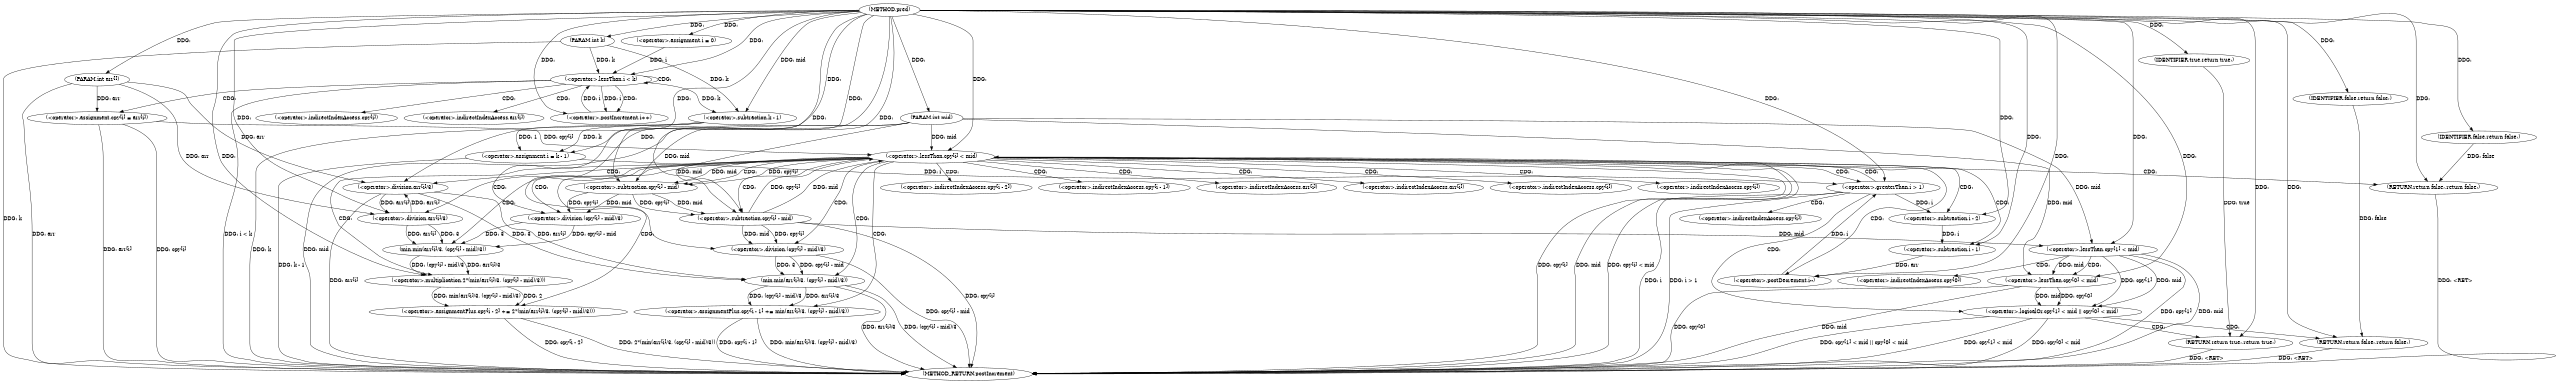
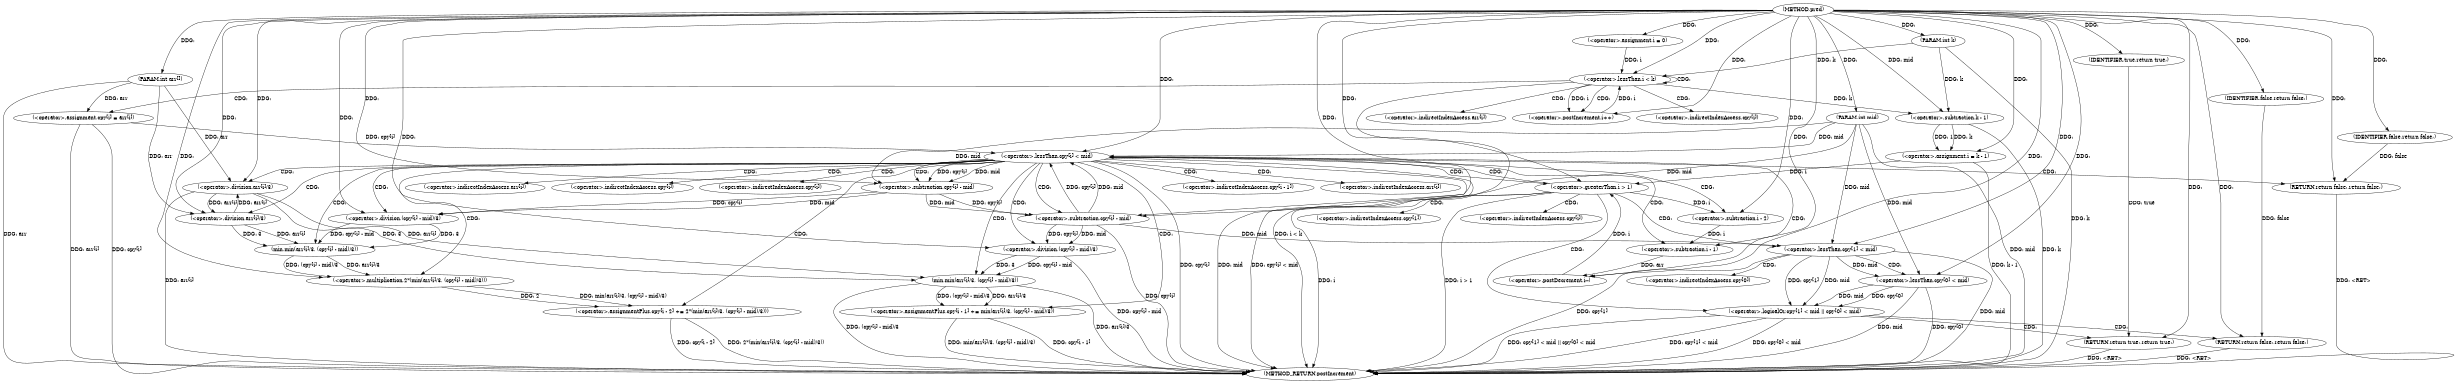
node "(<operator>.indirectIndexAccess,cpy[i - 2])": removed
node "(<operator>.indirectIndexAccess,cpy[1])": added
edge "(<operator>.greaterThan,i > 1)" -> "(<operator>.lessThan,cpy[1] < mid)": added, label "CDG:"
